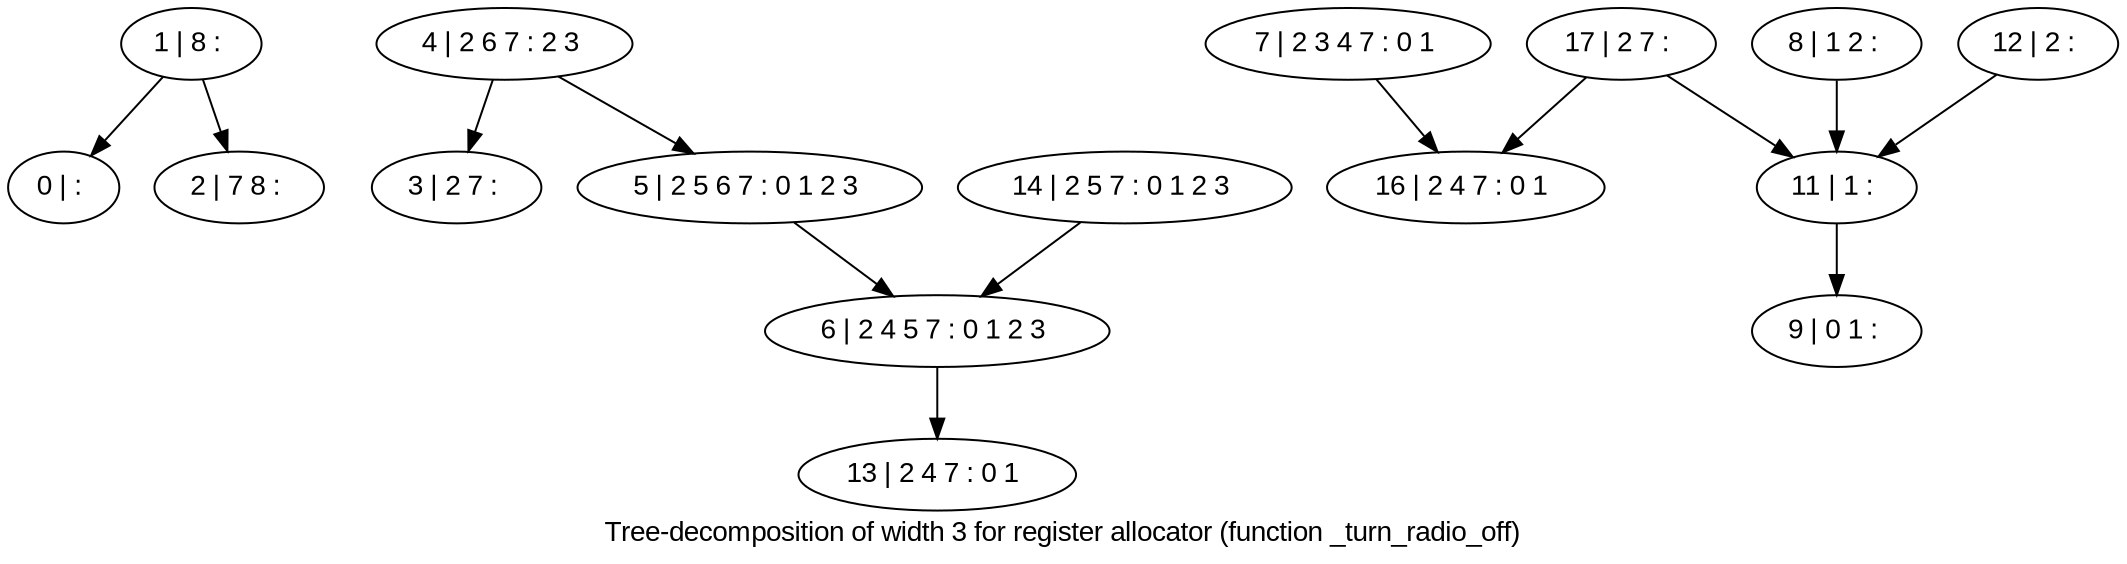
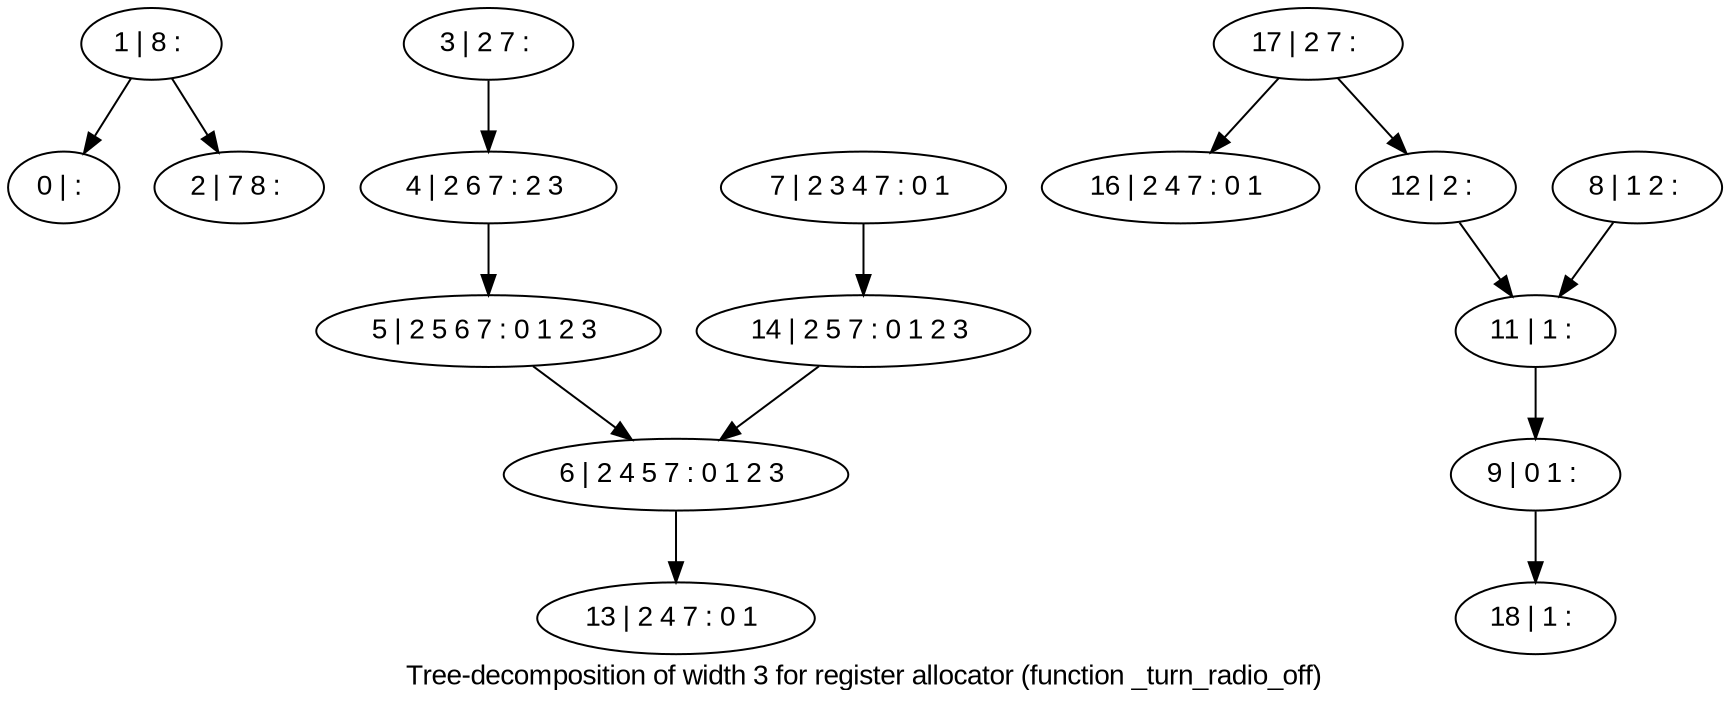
edge "4 | 2 6 7 : 2 3" -> "3 | 2 7 :": reversed
edge "7 | 2 3 4 7 : 0 1" -> "16 | 2 4 7 : 0 1": now "7 | 2 3 4 7 : 0 1" -> "14 | 2 5 7 : 0 1 2 3"
edge "17 | 2 7 :" -> "11 | 1 :": now "17 | 2 7 :" -> "12 | 2 :"
node "18 | 1 :": added
